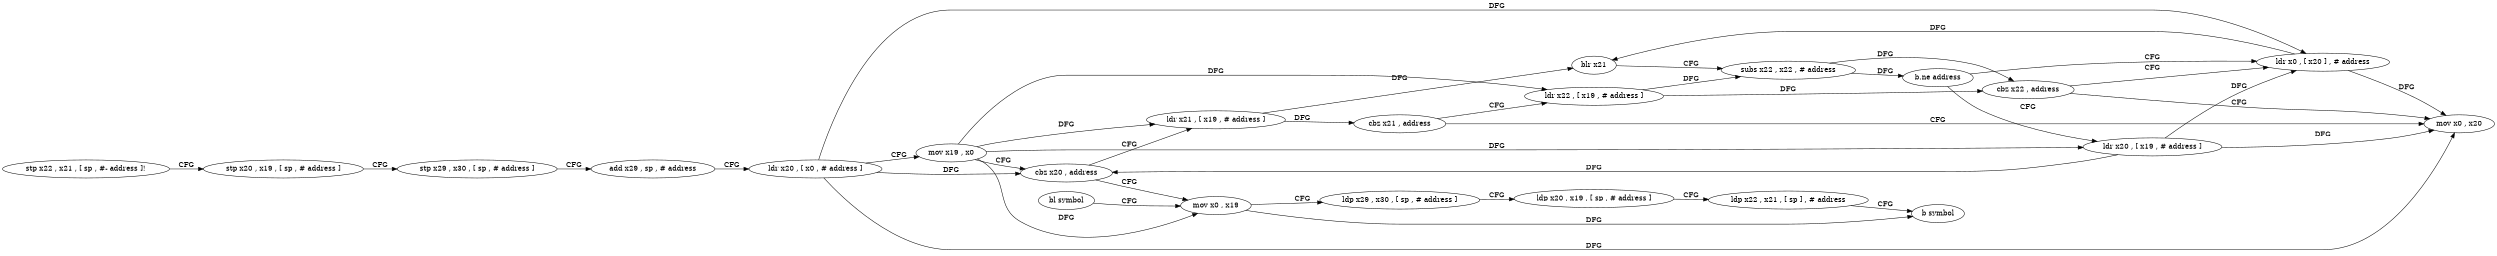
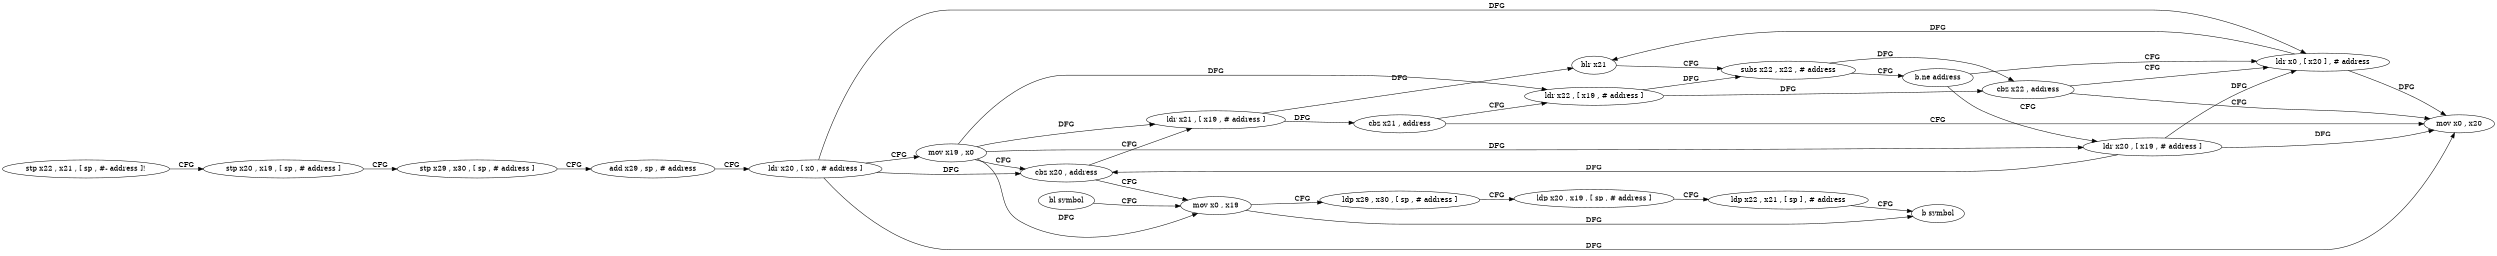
edge "subs x22 , x22 , # address" -> "b.ne address": label "DFG" -> "CFG"
